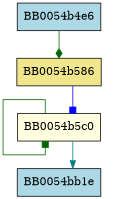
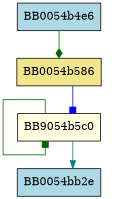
node "BB0054b5c0": label "BB0054b5c0" -> "BB9054b5c0"
node "BB0054bb1e": label "BB0054bb1e" -> "BB0054bb2e"
